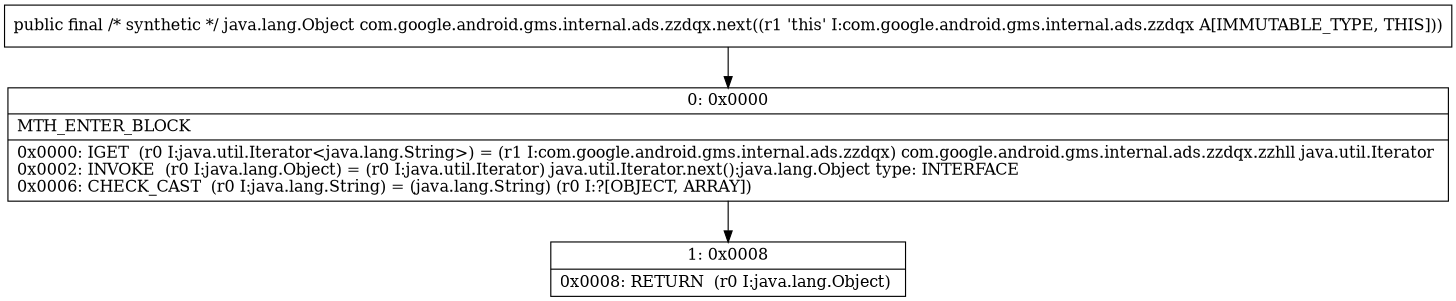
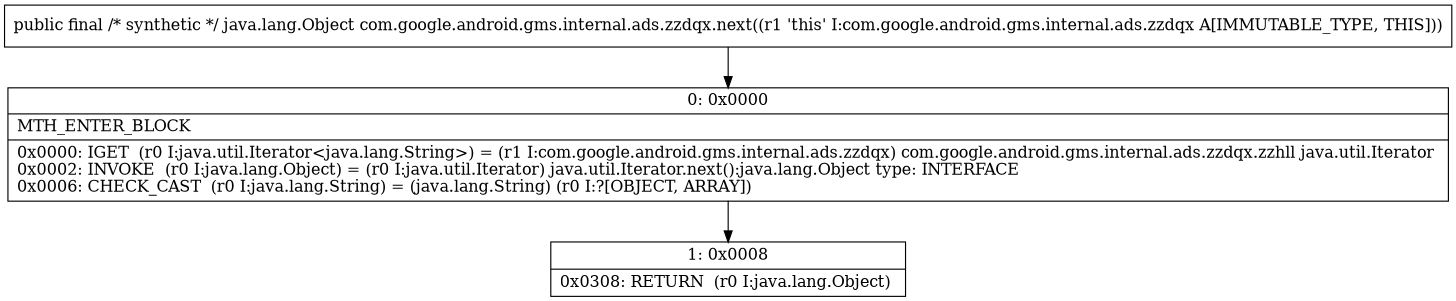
node "1: 0x0008": text "0x0008: RETURN  (r0 I:java.lang.Object)" -> "0x0308: RETURN  (r0 I:java.lang.Object)"
